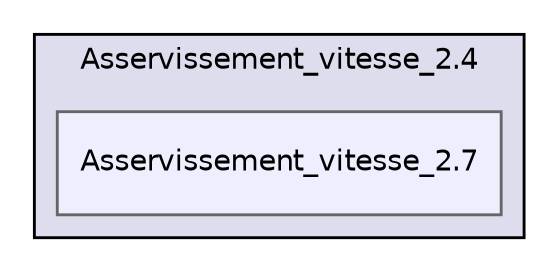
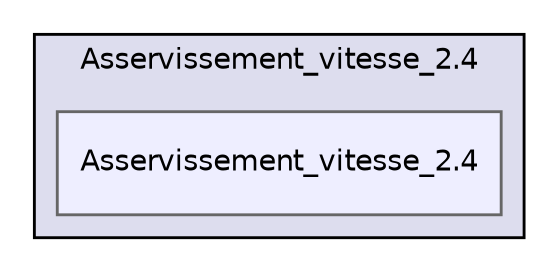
node "Asservissement_vitesse_2.7": label "Asservissement_vitesse_2.7" -> "Asservissement_vitesse_2.4"
